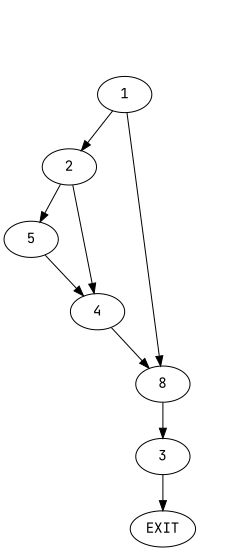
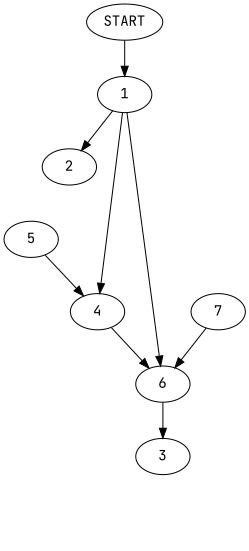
node "START": added
edge "2" -> "5": removed
edge "2" -> "4": now "1" -> "4"
node "7": added
node "8": label "8" -> "6"
node "EXIT": removed
